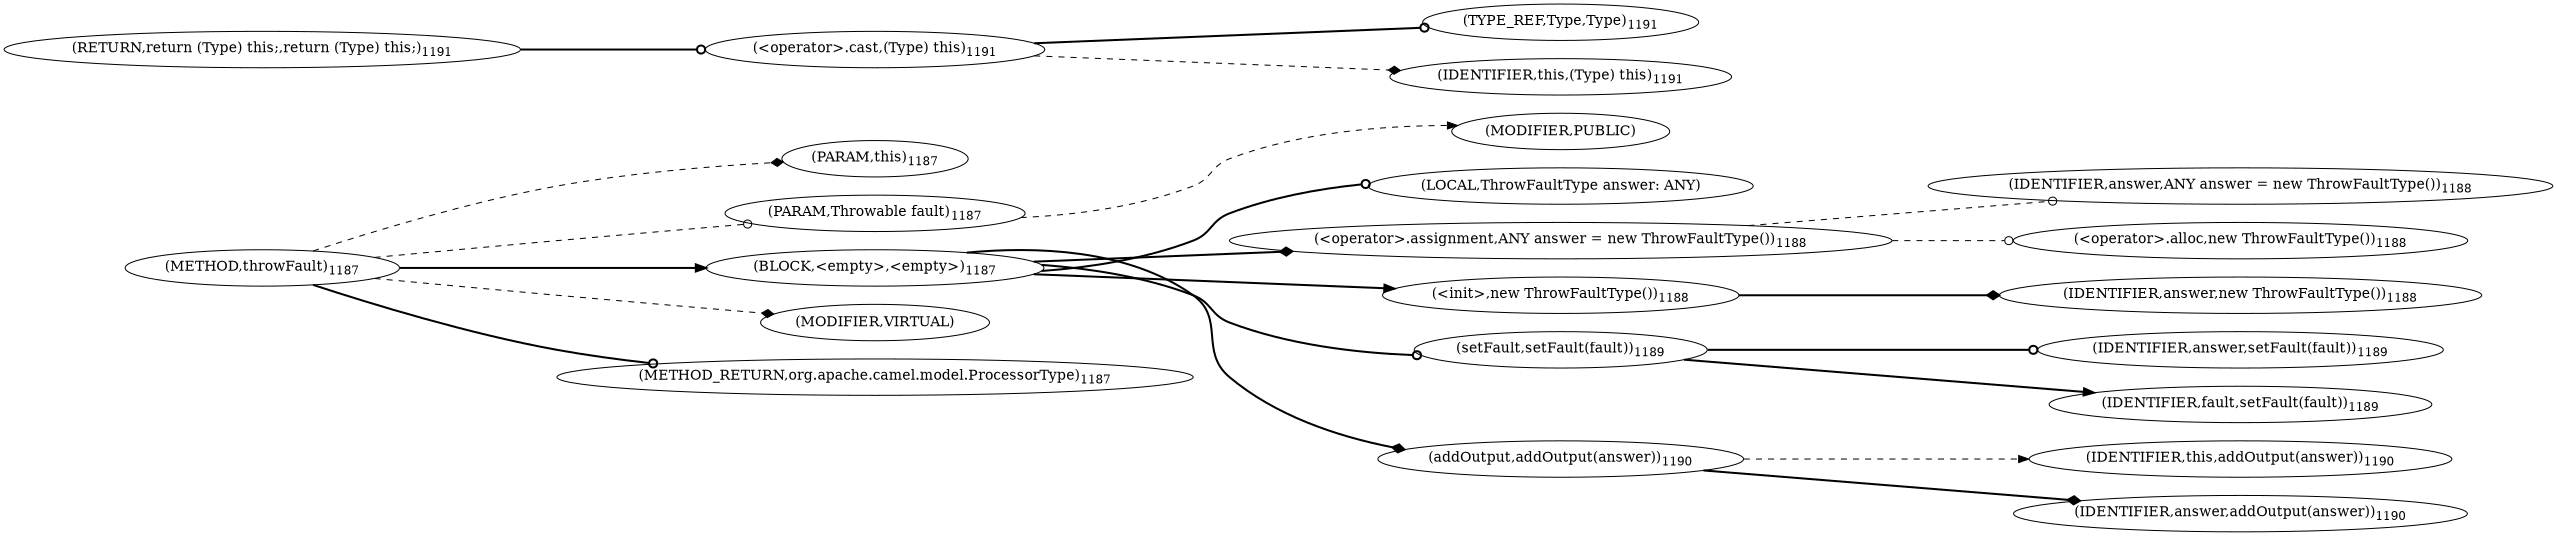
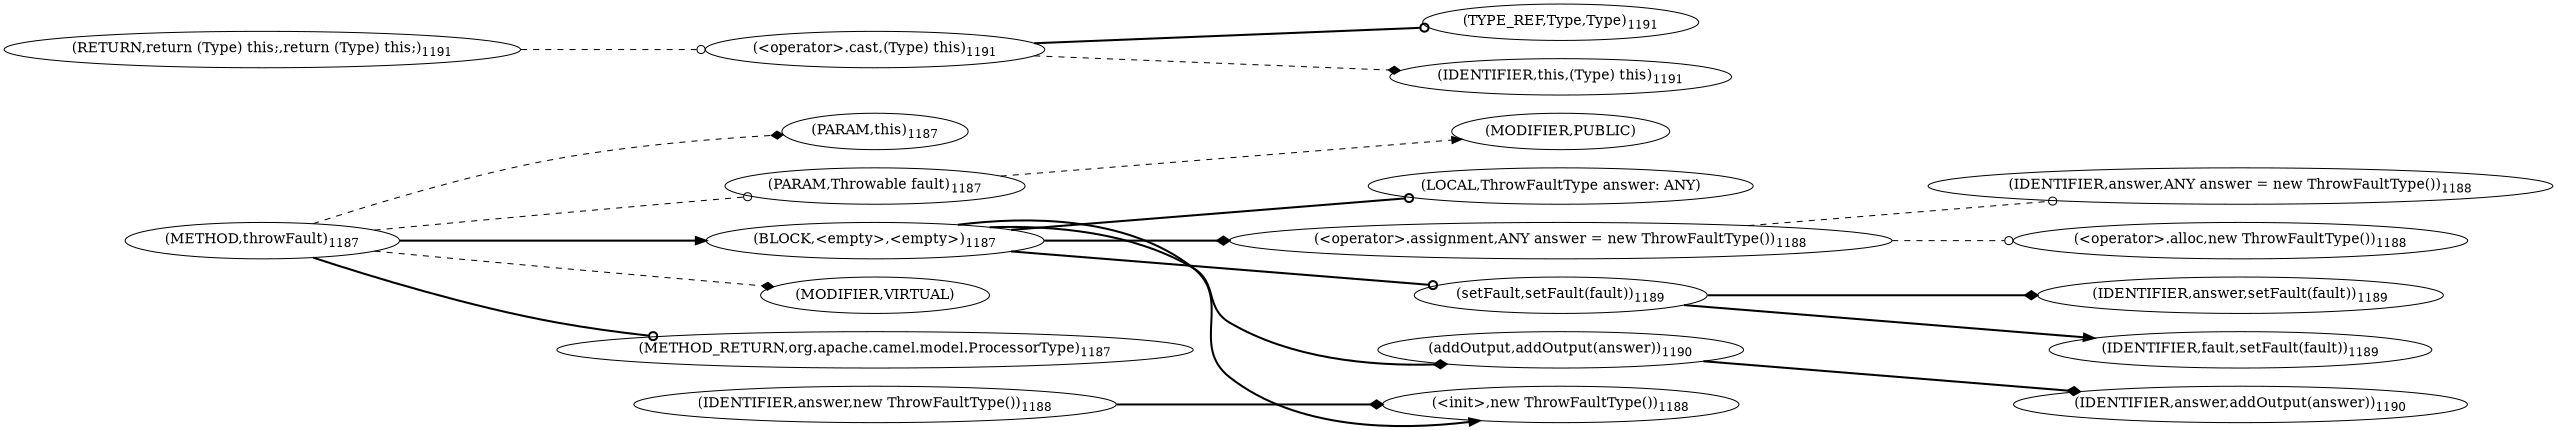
edge "(RETURN,return (Type) this;,return (Type) this;)" -> "(<operator>.cast,(Type) this)": style bold -> dashed
edge "(<init>,new ThrowFaultType())" -> "(IDENTIFIER,answer,new ThrowFaultType())": reversed
edge "(setFault,setFault(fault))" -> "(IDENTIFIER,answer,setFault(fault))": arrowhead odot -> diamond
node "(IDENTIFIER,this,addOutput(answer))": removed
